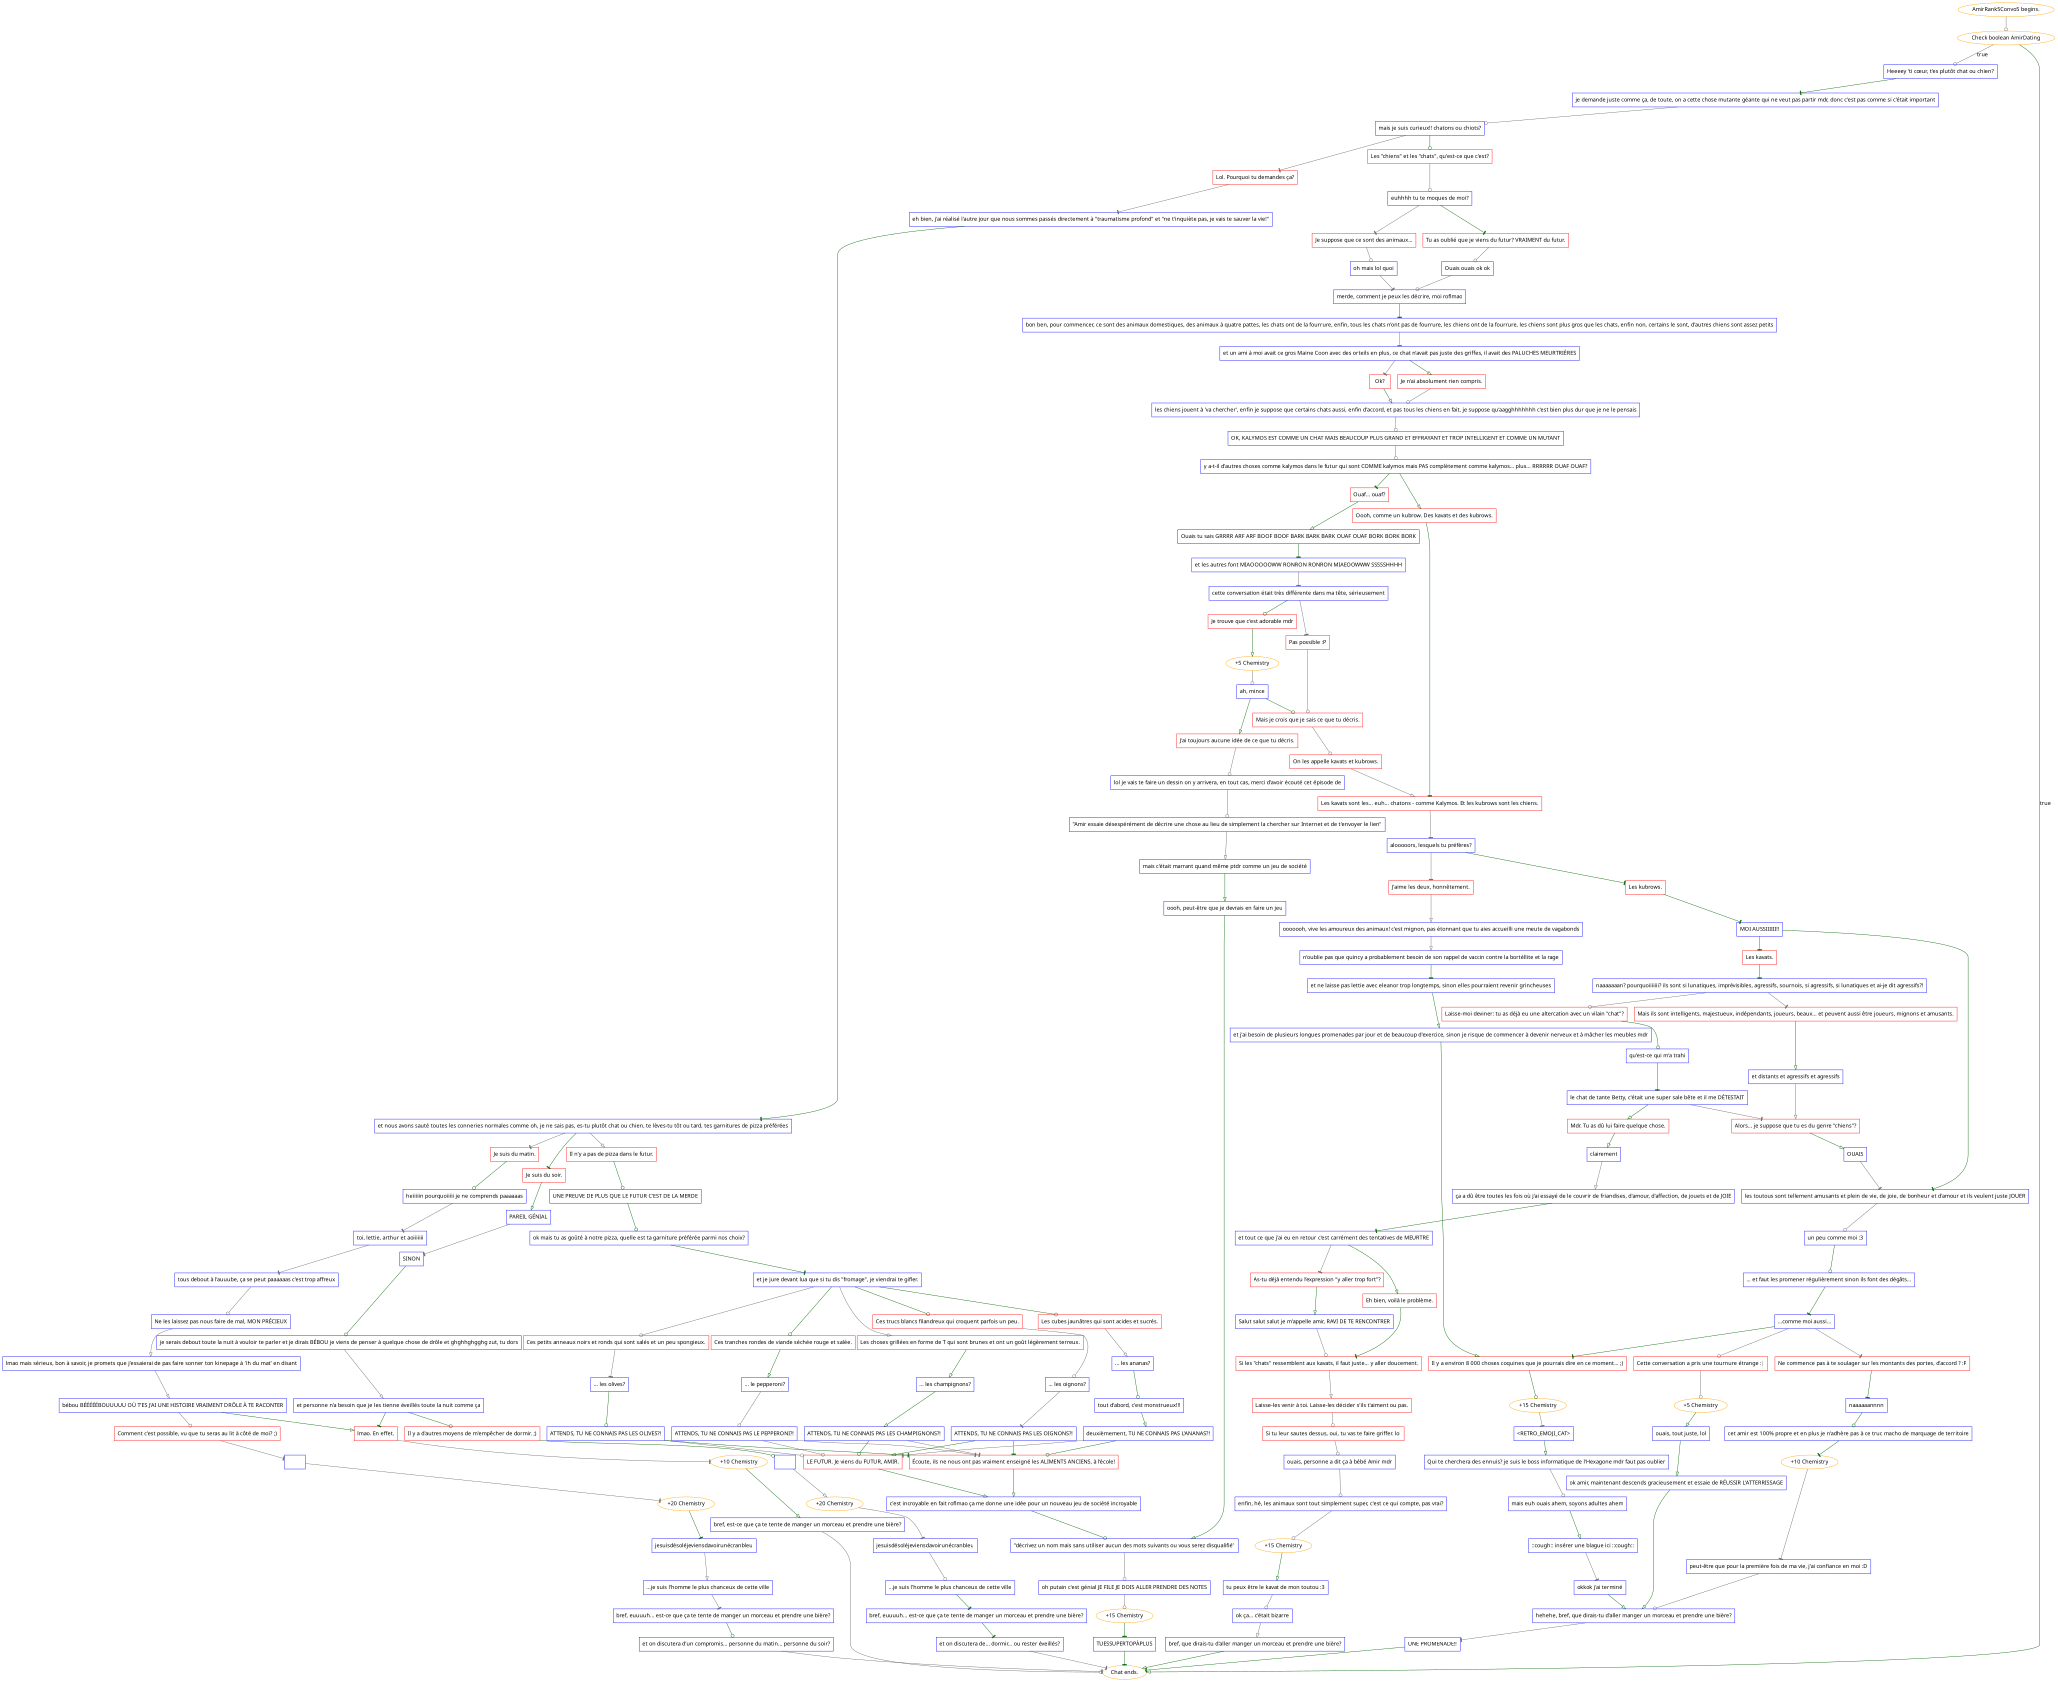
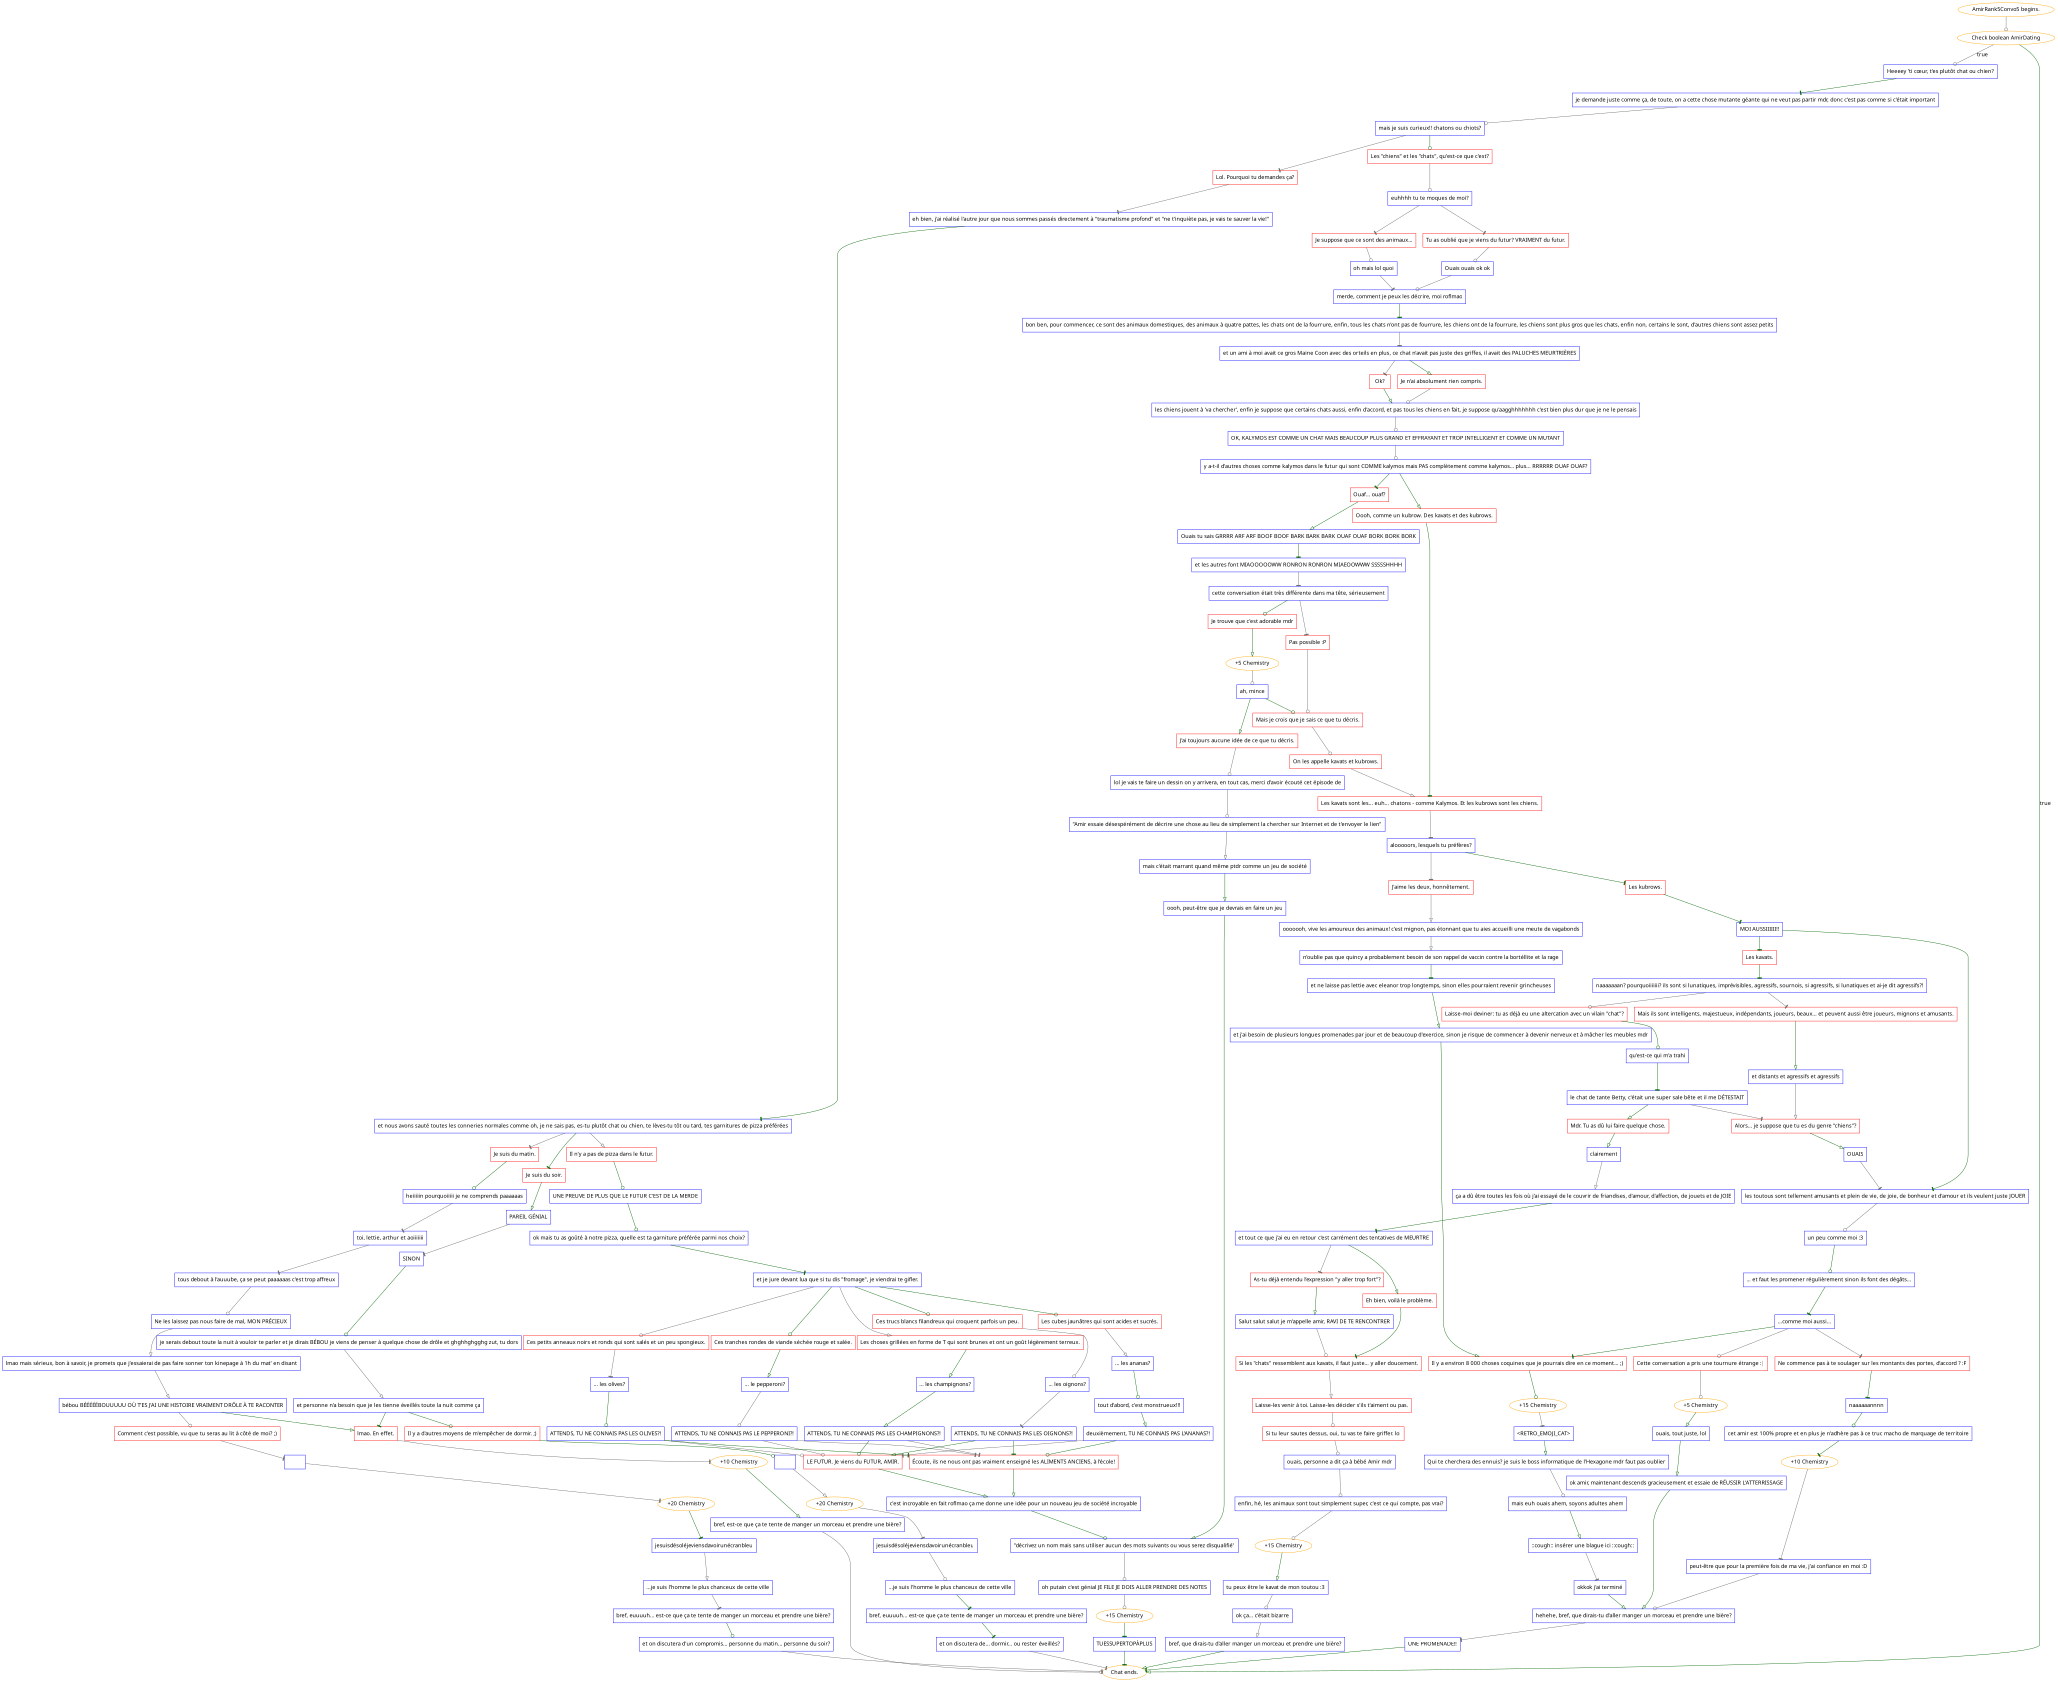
edge "euhhhh tu te moques de moi?" -> "Tu as oublié que je viens du futur? VRAIMENT du futur.": color darkgreen -> gray40
